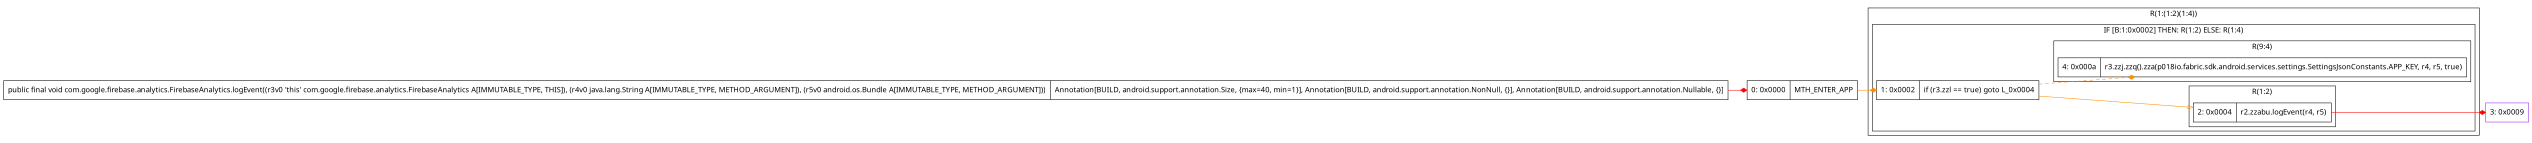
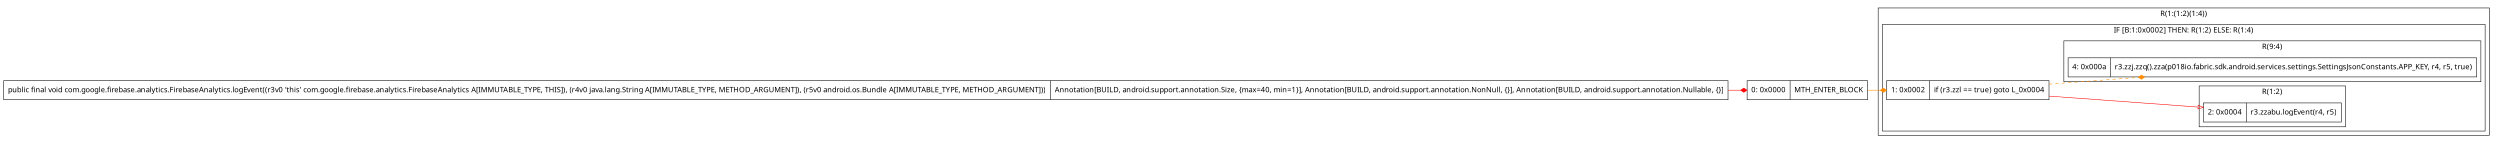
node "0: 0x0000": text "MTH_ENTER_APP" -> "MTH_ENTER_BLOCK"
edge "1: 0x0002" -> "2: 0x0004": color darkorange -> red
node "2: 0x0004": text "r2.zzabu.logEvent(r4, r5)" -> "r3.zzabu.logEvent(r4, r5)"
node "3: 0x0009": removed
